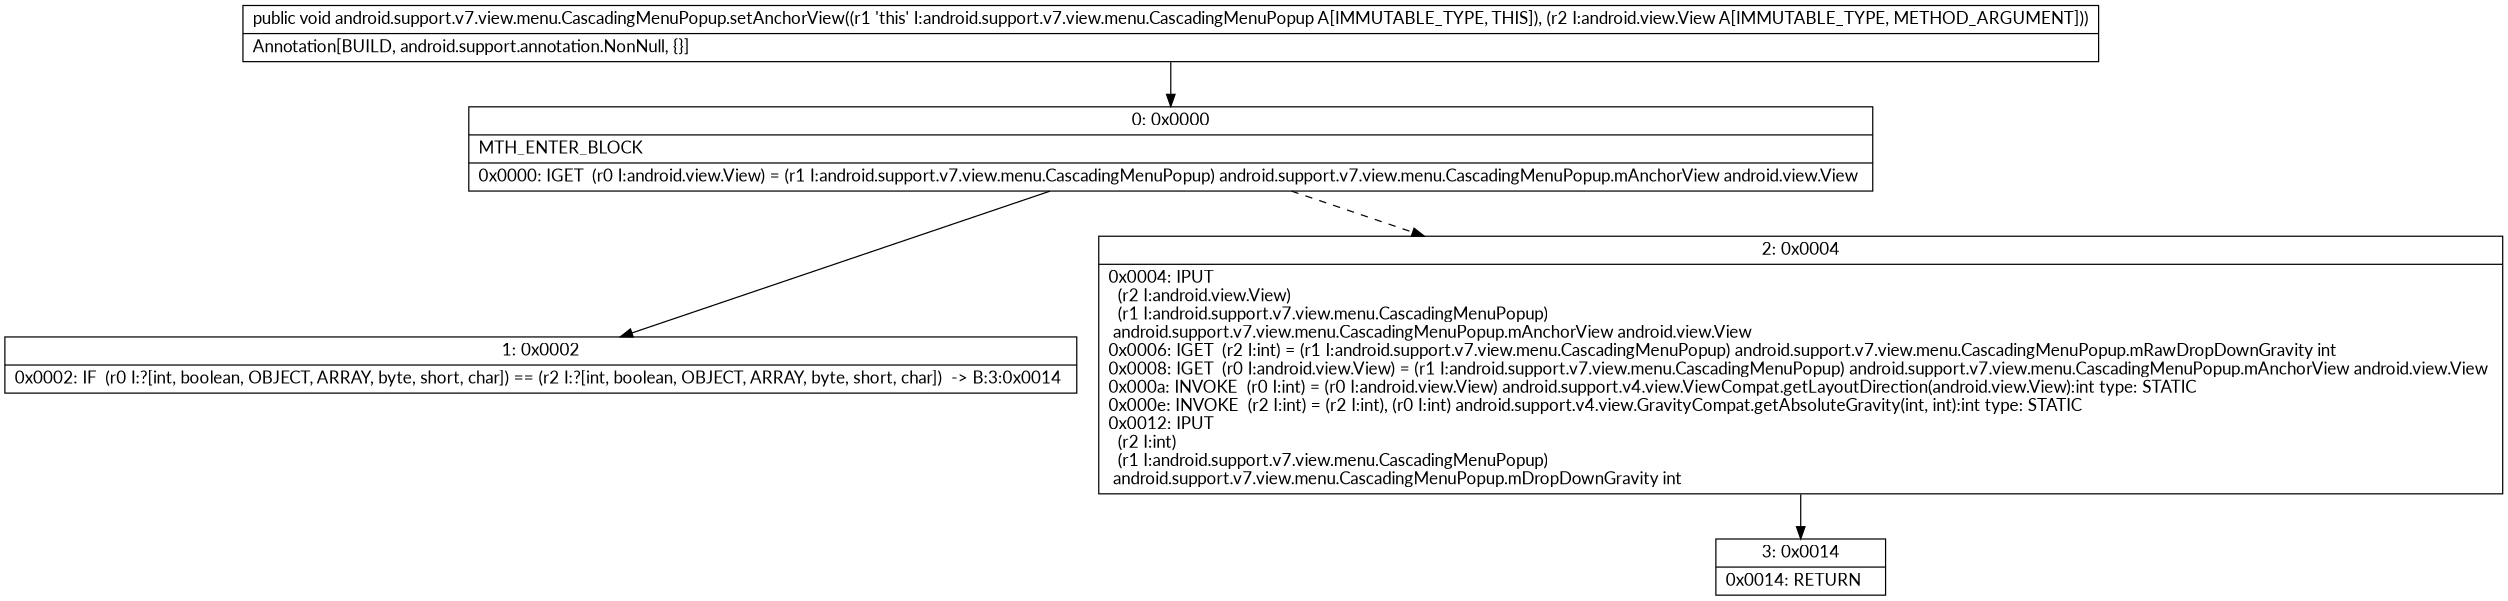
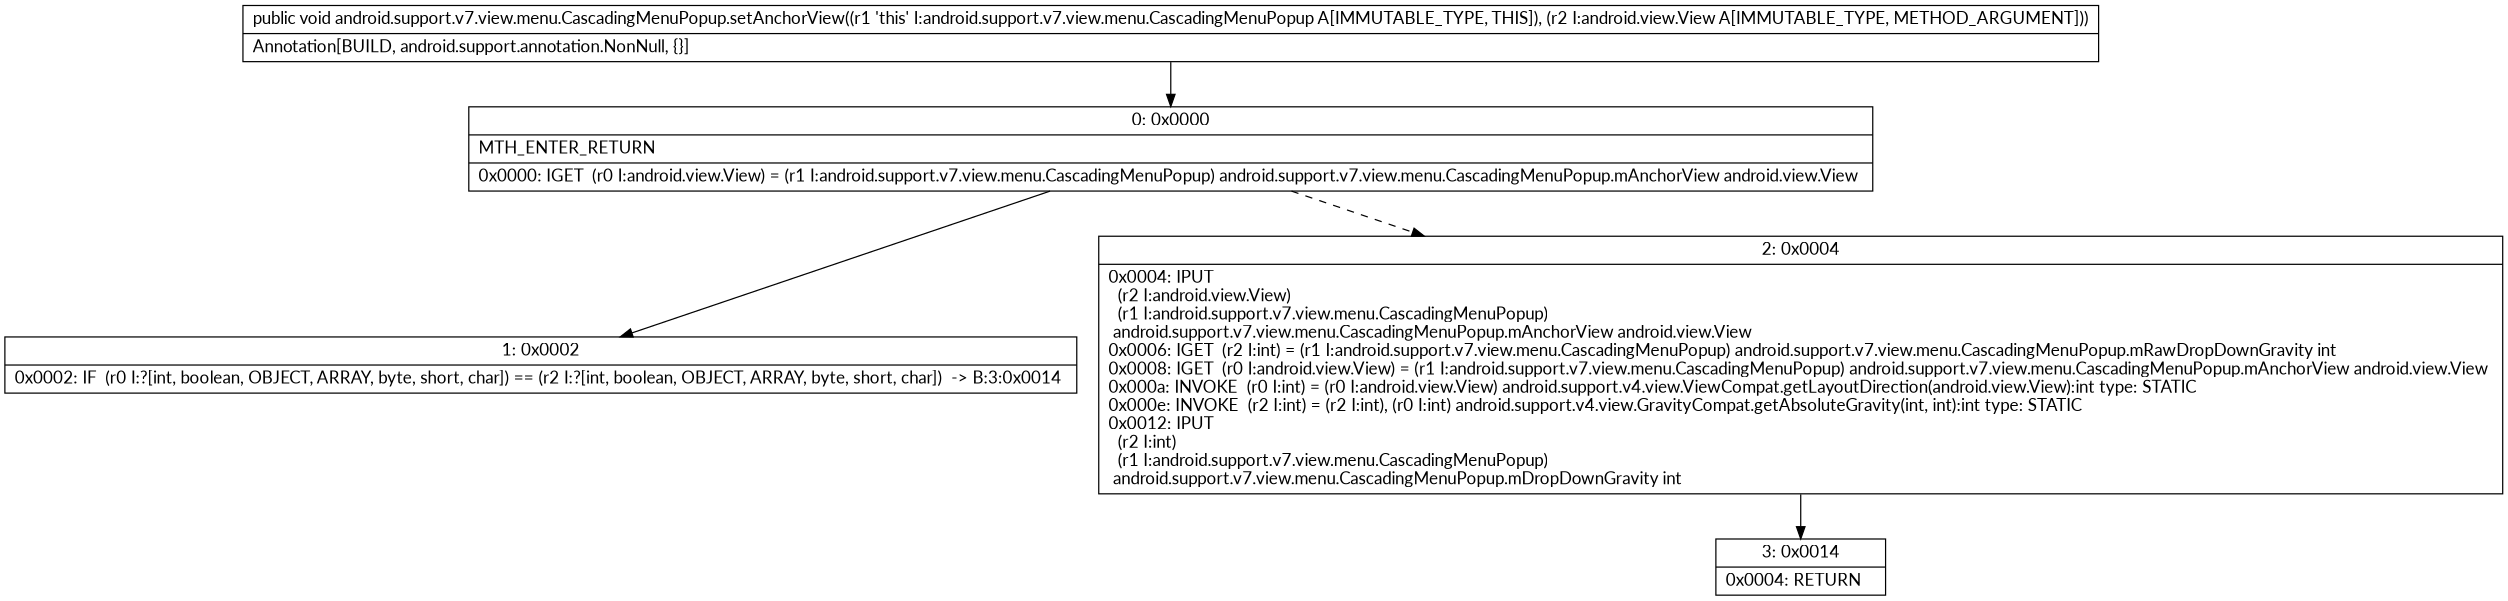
node "0: 0x0000": text "MTH_ENTER_BLOCK" -> "MTH_ENTER_RETURN"
node "3: 0x0014": text "0x0014: RETURN" -> "0x0004: RETURN"
